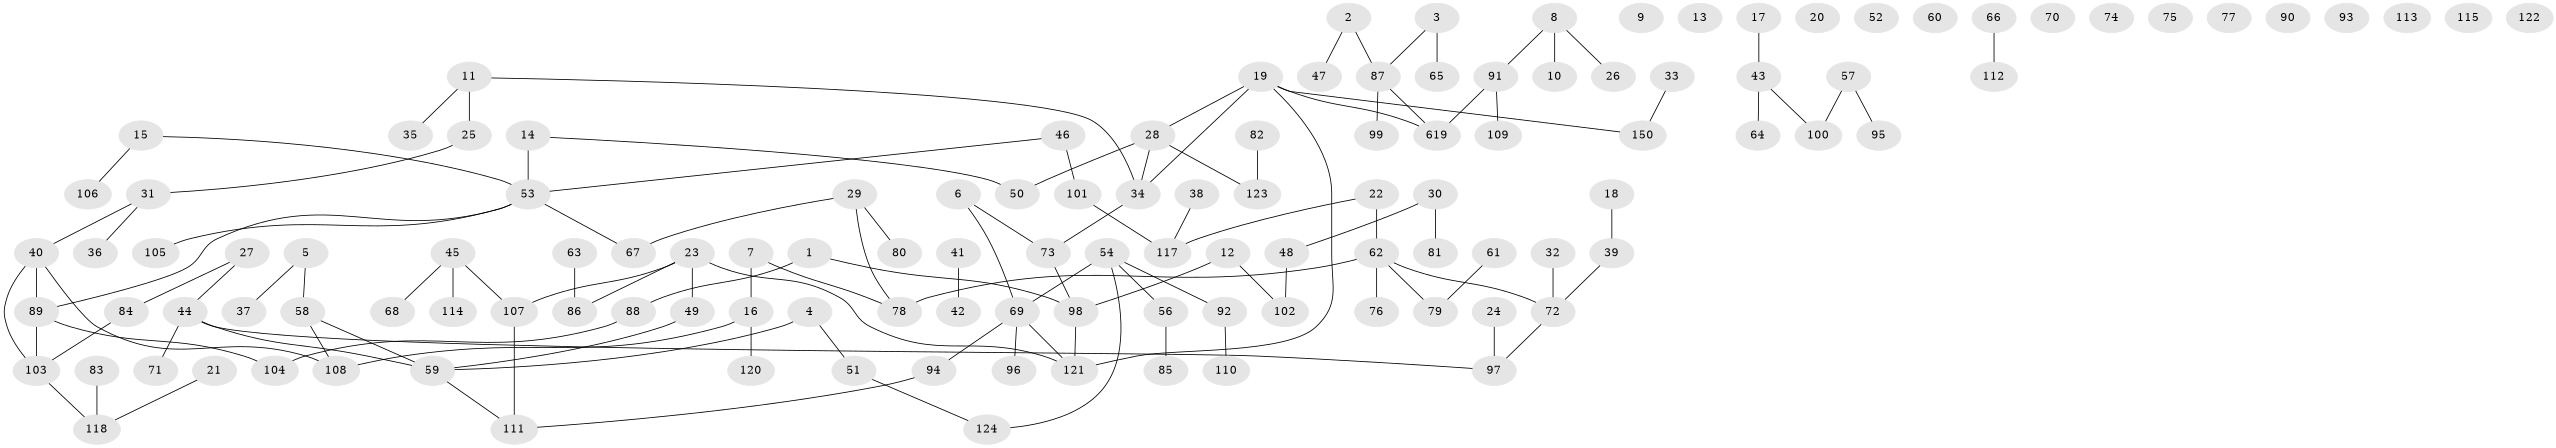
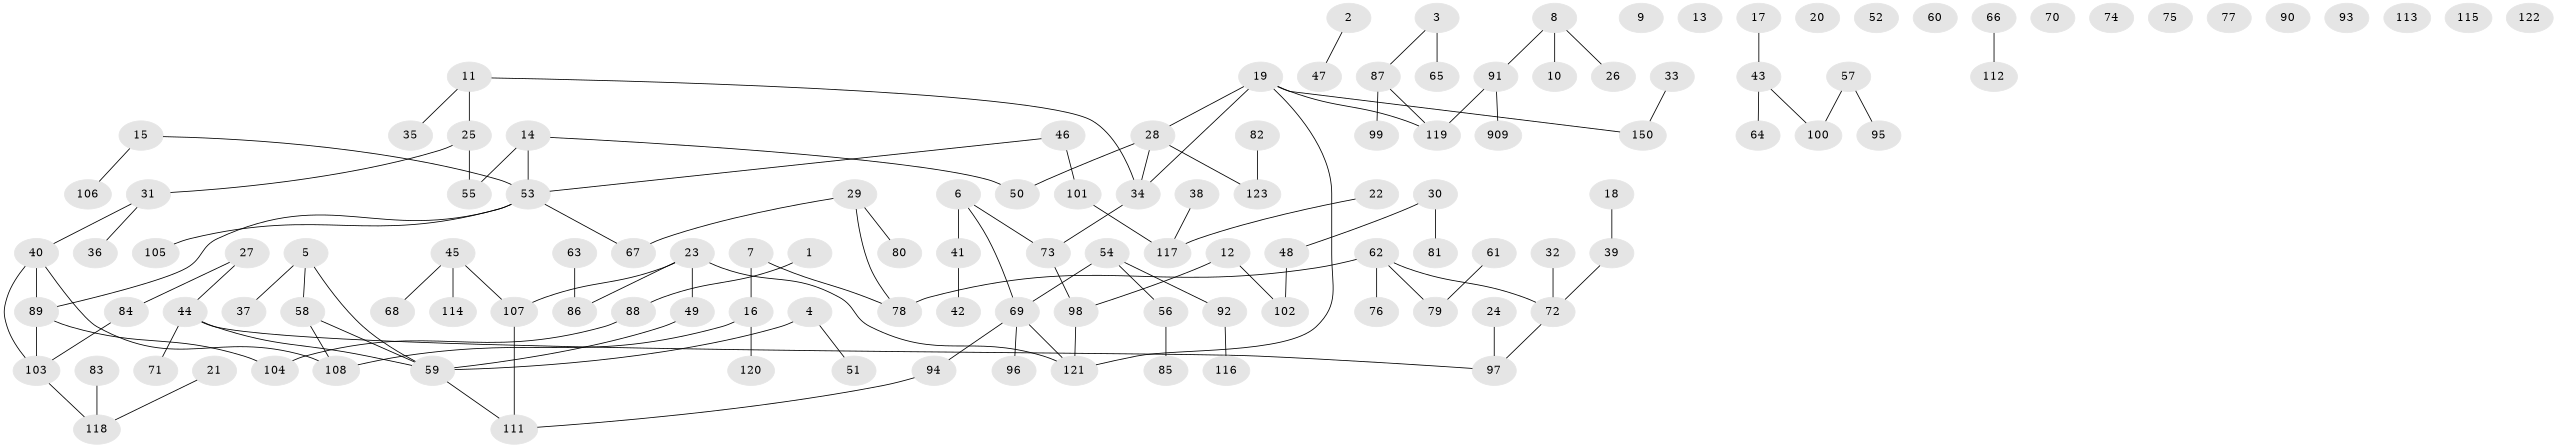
edge "2" -- "87": removed
node "619": label "619" -> "119"
node "109": label "109" -> "909"
node "55": added
edge "6" -- "41": added
edge "22" -- "62": removed
edge "1" -- "98": removed
edge "5" -- "59": added
node "110": label "110" -> "116"
node "124": removed
